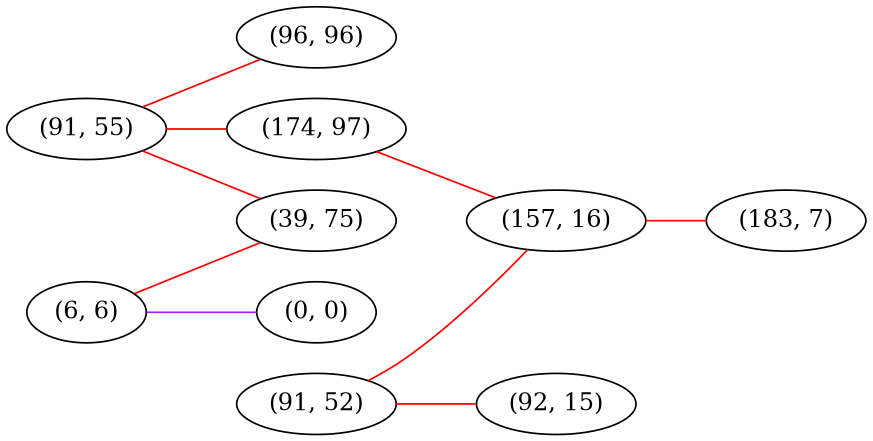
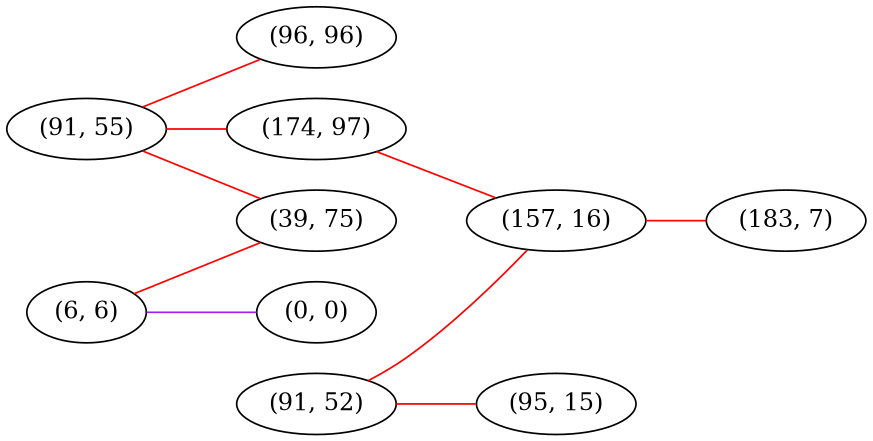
node "(92, 15)": label "(92, 15)" -> "(95, 15)"
